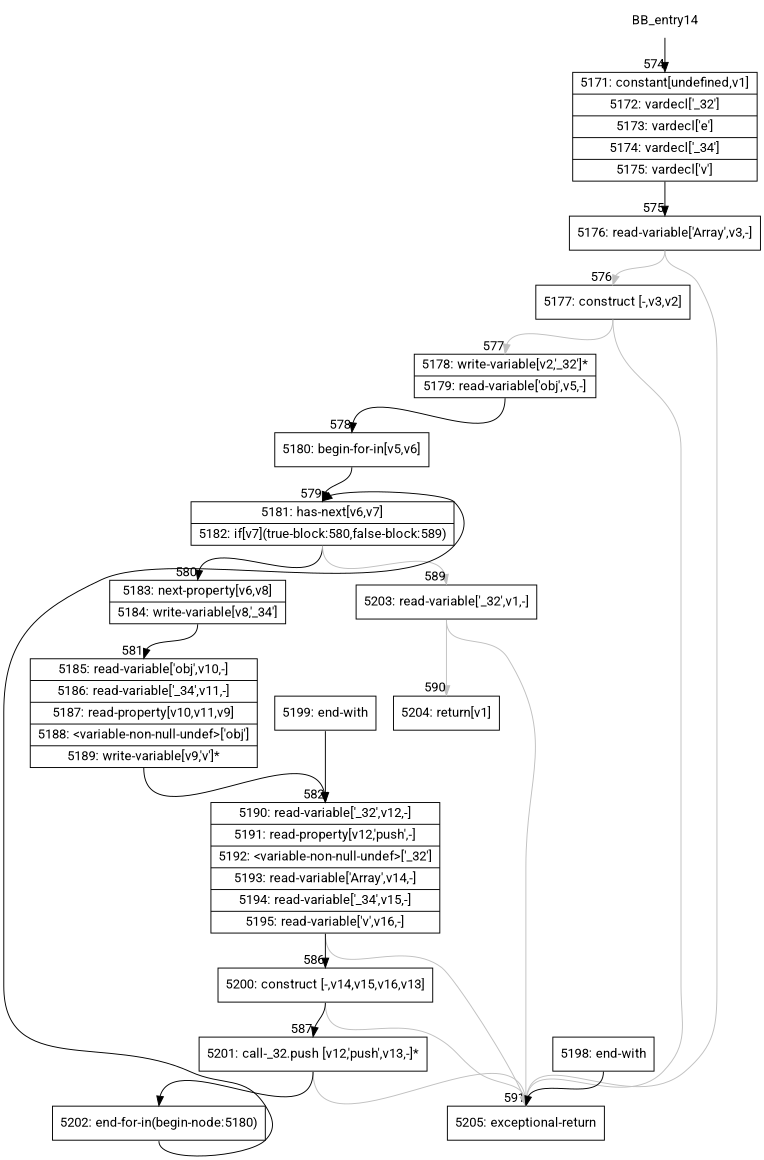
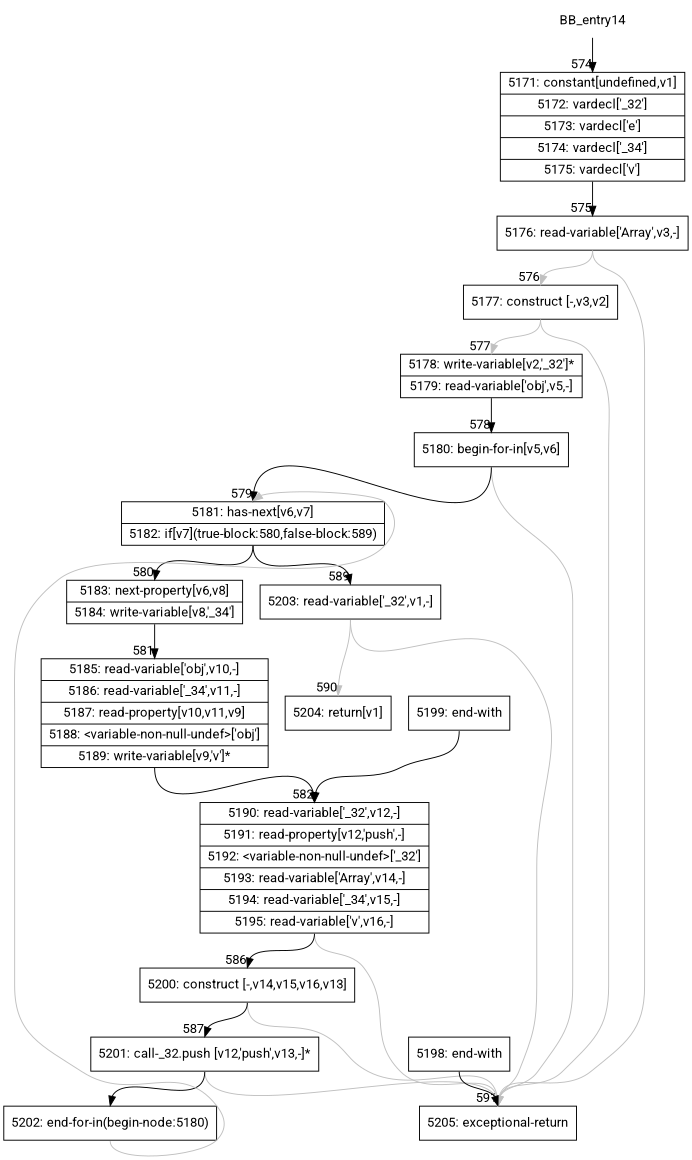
edge "5181: has-next[v6,v7]" -> "5203: read-variable['_32',v1,-]": color gray -> black
edge "5202: end-for-in(begin-node:5180)" -> "5181: has-next[v6,v7]": color black -> gray
edge "5180: begin-for-in[v5,v6]" -> "5205: exceptional-return": added
